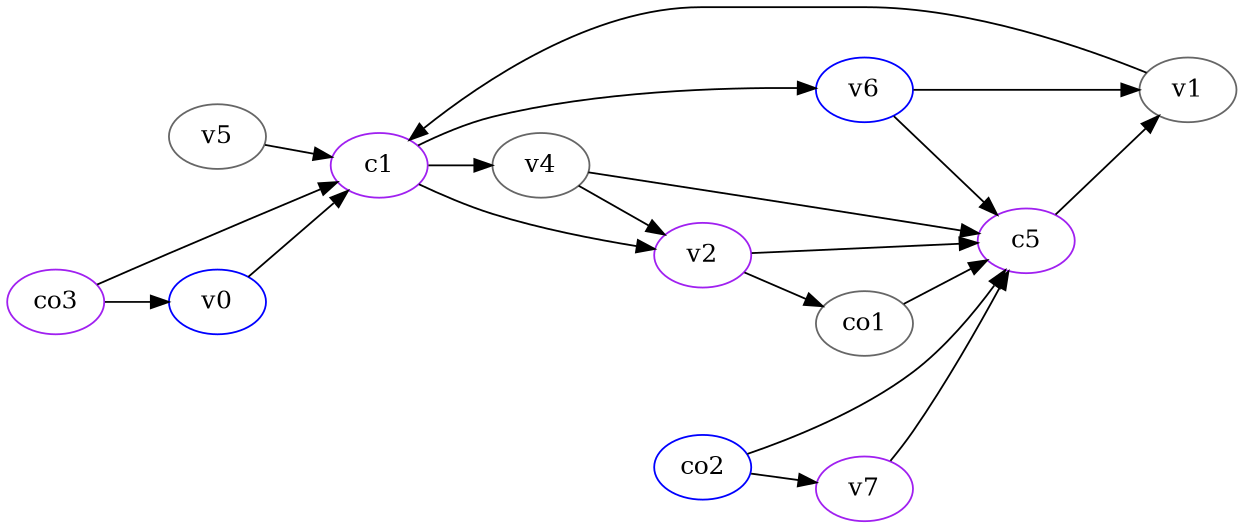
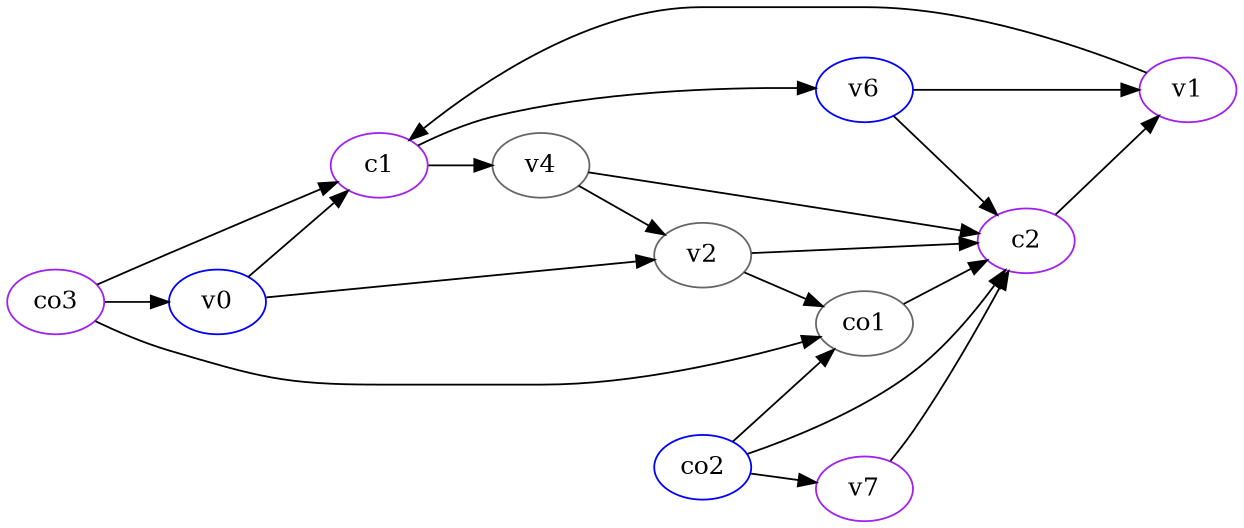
node "v1": color gray40 -> purple
node "v5": removed
edge "c1" -> "v2": now "v0" -> "v2"
node "c5": label "c5" -> "c2"
node "v2": color purple -> gray40
edge "co3" -> "co1": added
edge "co2" -> "co1": added
